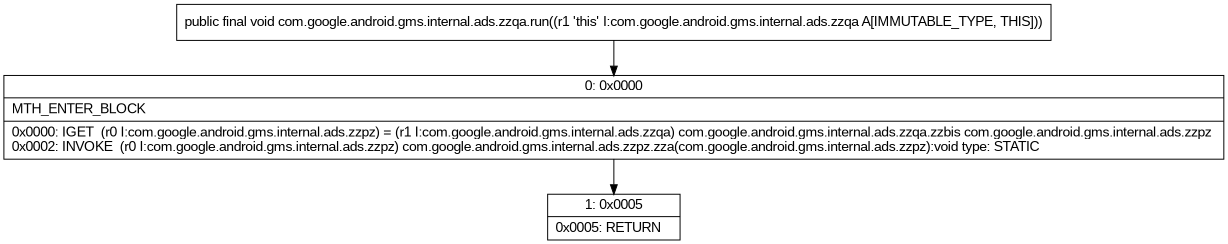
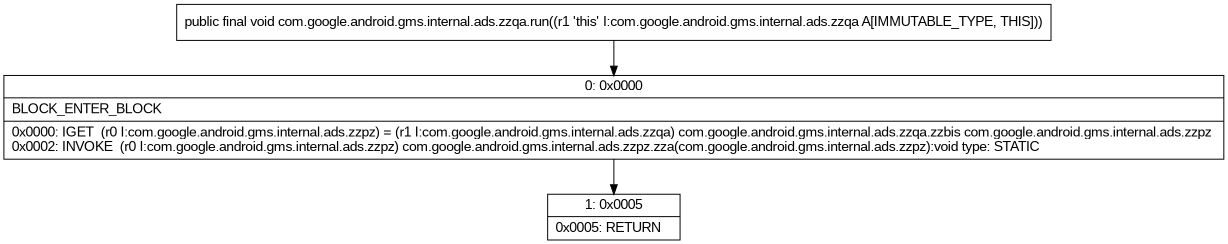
node "0: 0x0000": text "MTH_ENTER_BLOCK" -> "BLOCK_ENTER_BLOCK"
